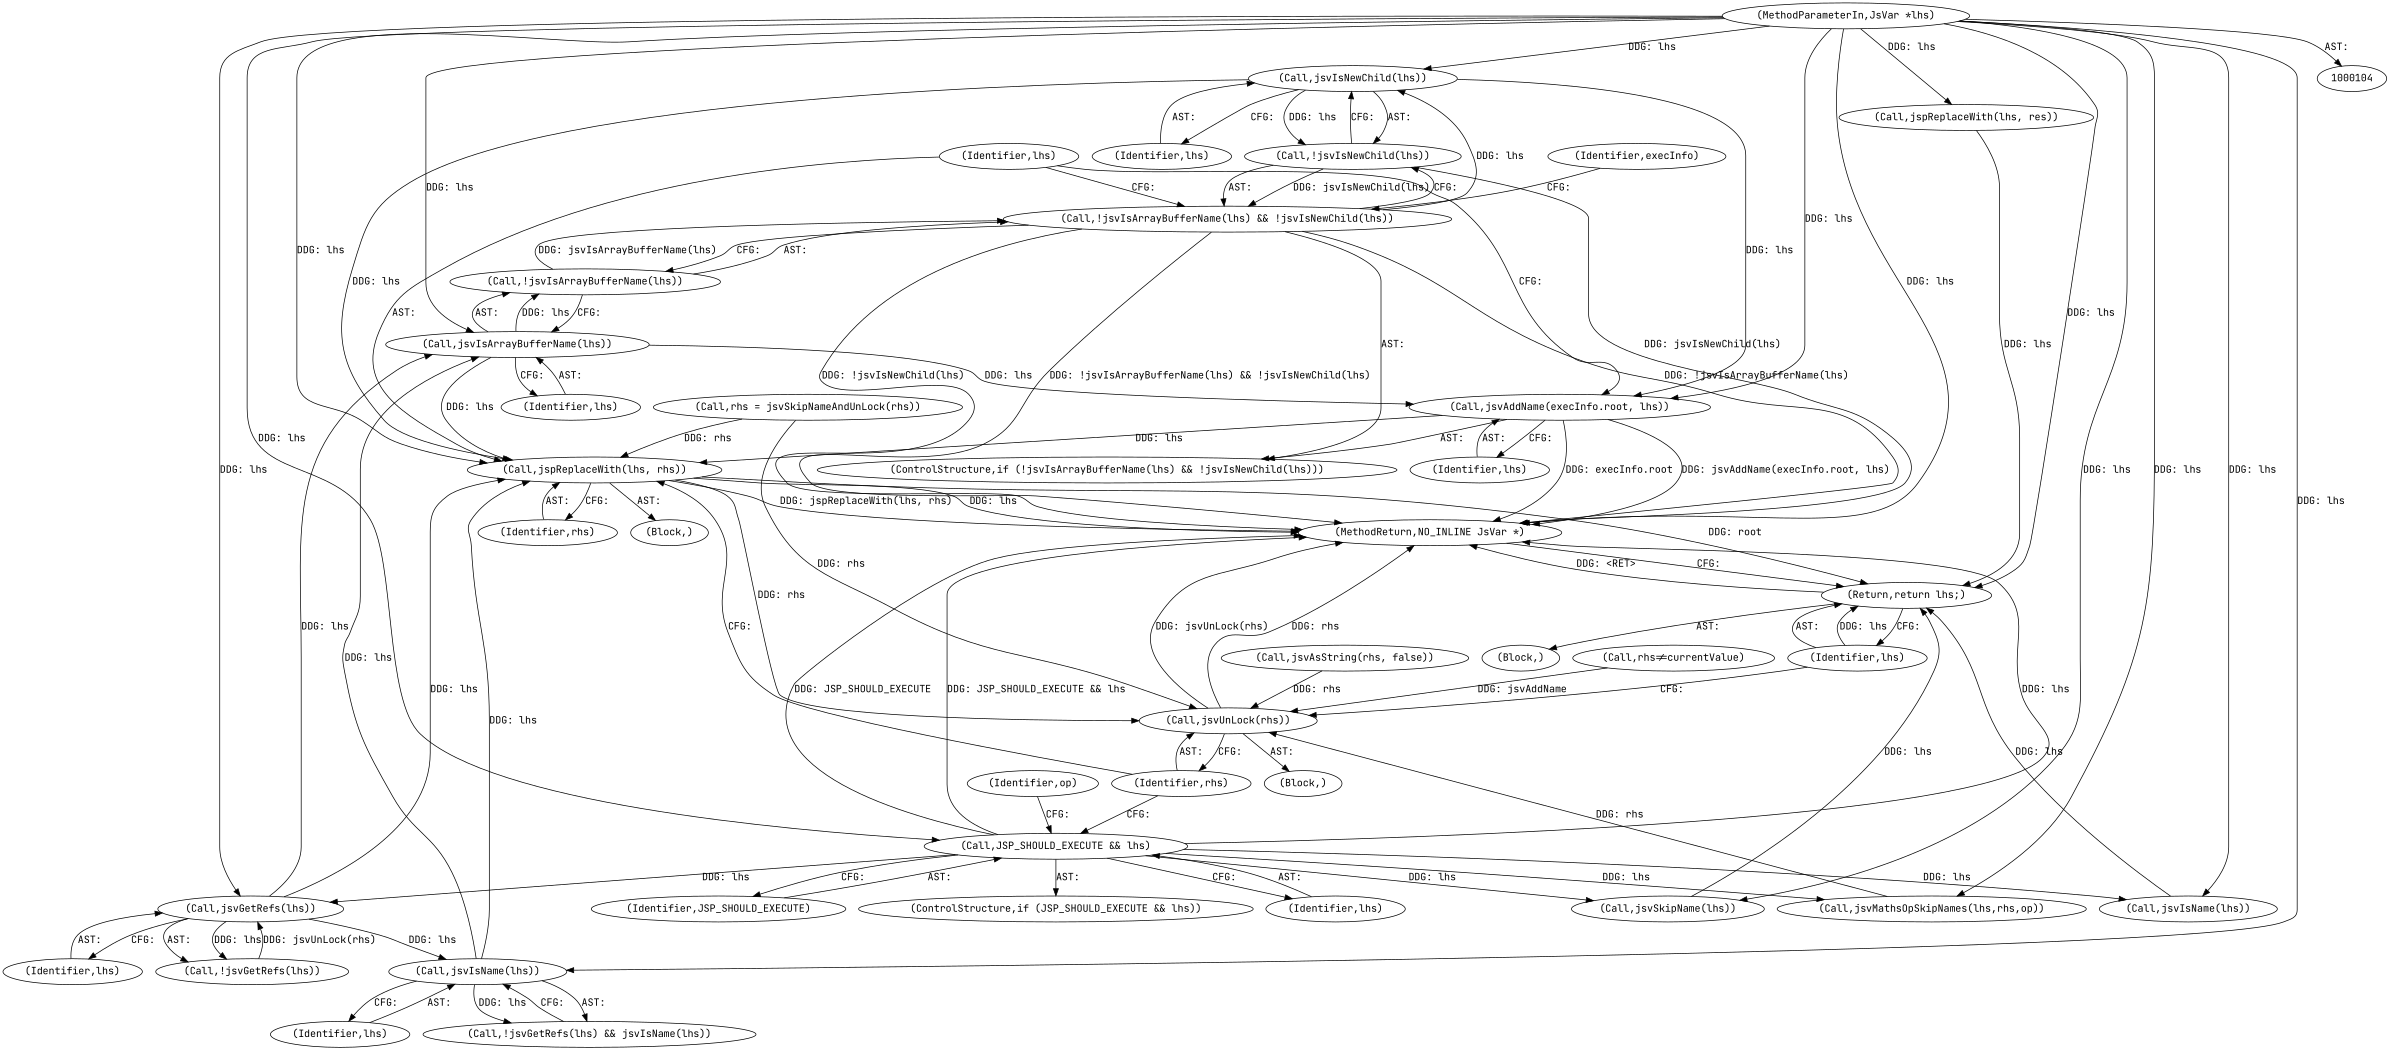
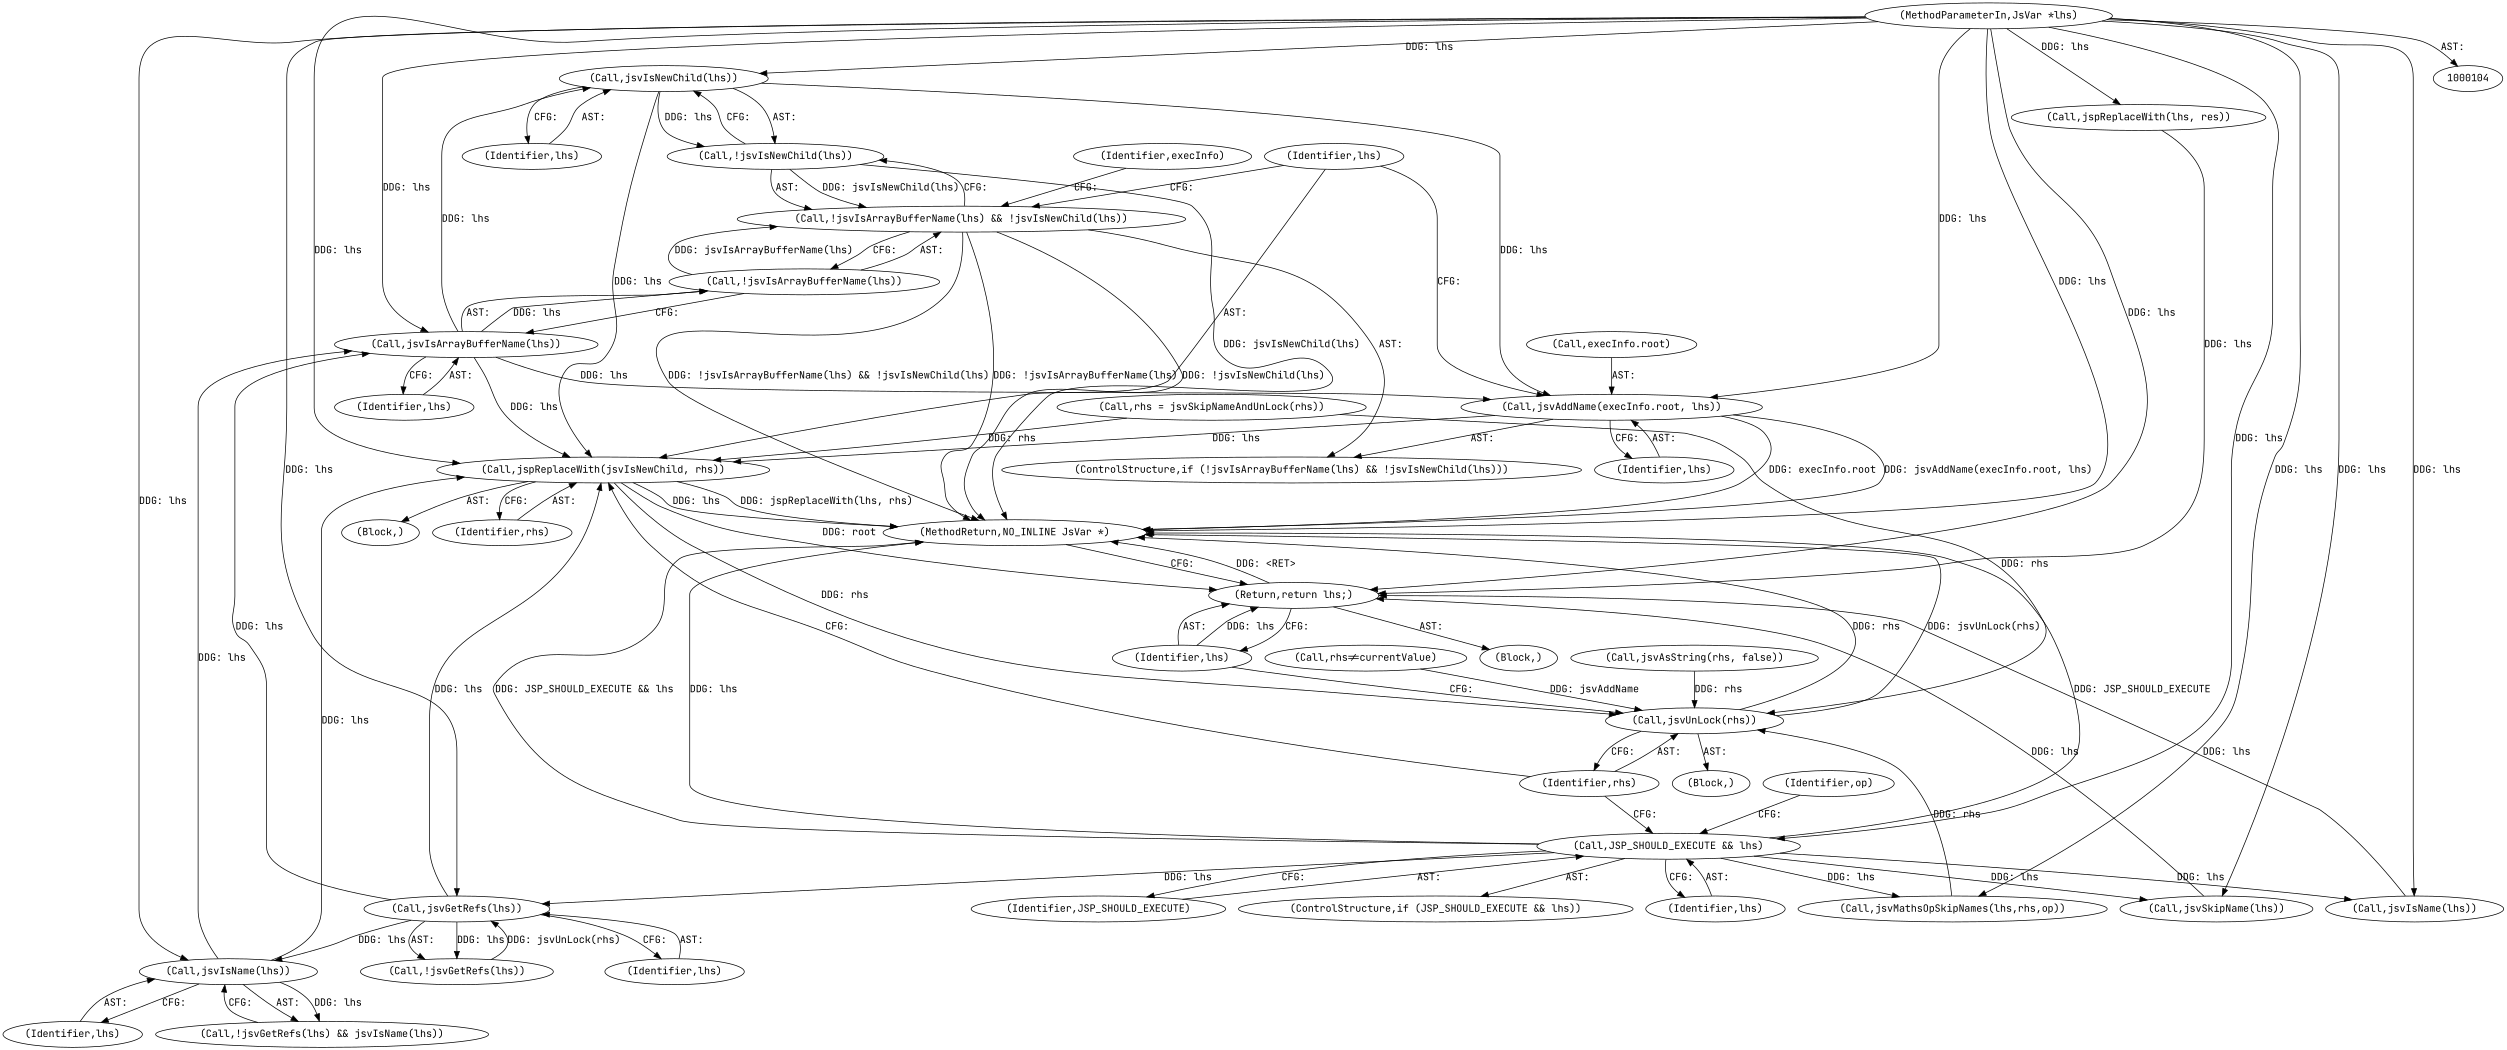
edge "(Call,!jsvIsArrayBufferName(lhs) && !jsvIsNewChild(lhs))" -> "(Call,jsvIsNewChild(lhs))": now "(Call,jsvIsArrayBufferName(lhs))" -> "(Call,jsvIsNewChild(lhs))"
node "(Call,execInfo.root)": added
node "(Call,jspReplaceWith(lhs, rhs))": label "(Call,jspReplaceWith(lhs, rhs))" -> "(Call,jspReplaceWith(jsvIsNewChild, rhs))"
